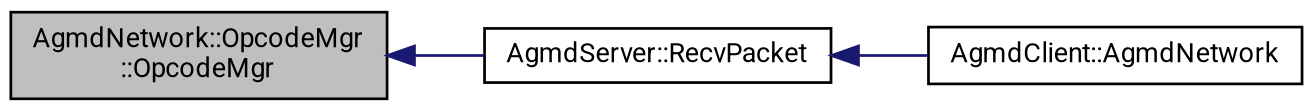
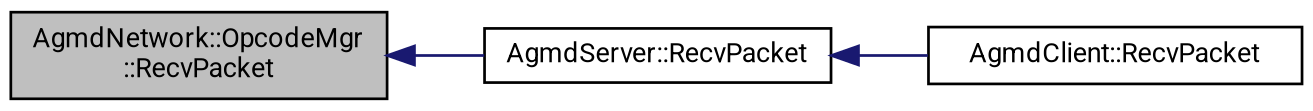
node "AgmdNetwork::OpcodeMgr ::OpcodeMgr": label "AgmdNetwork::OpcodeMgr ::OpcodeMgr" -> "AgmdNetwork::OpcodeMgr ::RecvPacket"
node "AgmdClient::AgmdNetwork": label "AgmdClient::AgmdNetwork" -> "AgmdClient::RecvPacket"
